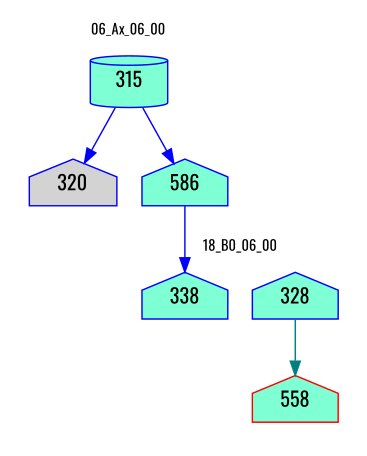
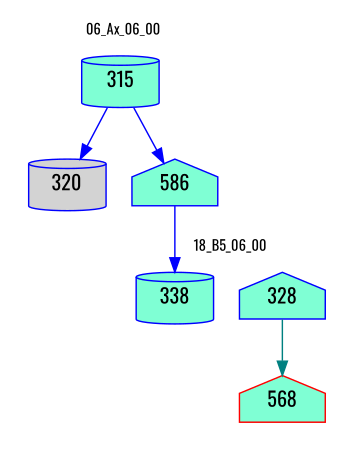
node "320": shape house -> cylinder
cluster "18_B0_06_00": label "18_B0_06_00" -> "18_B5_06_00"
node "338": shape house -> cylinder
node "558": label "558" -> "568"
